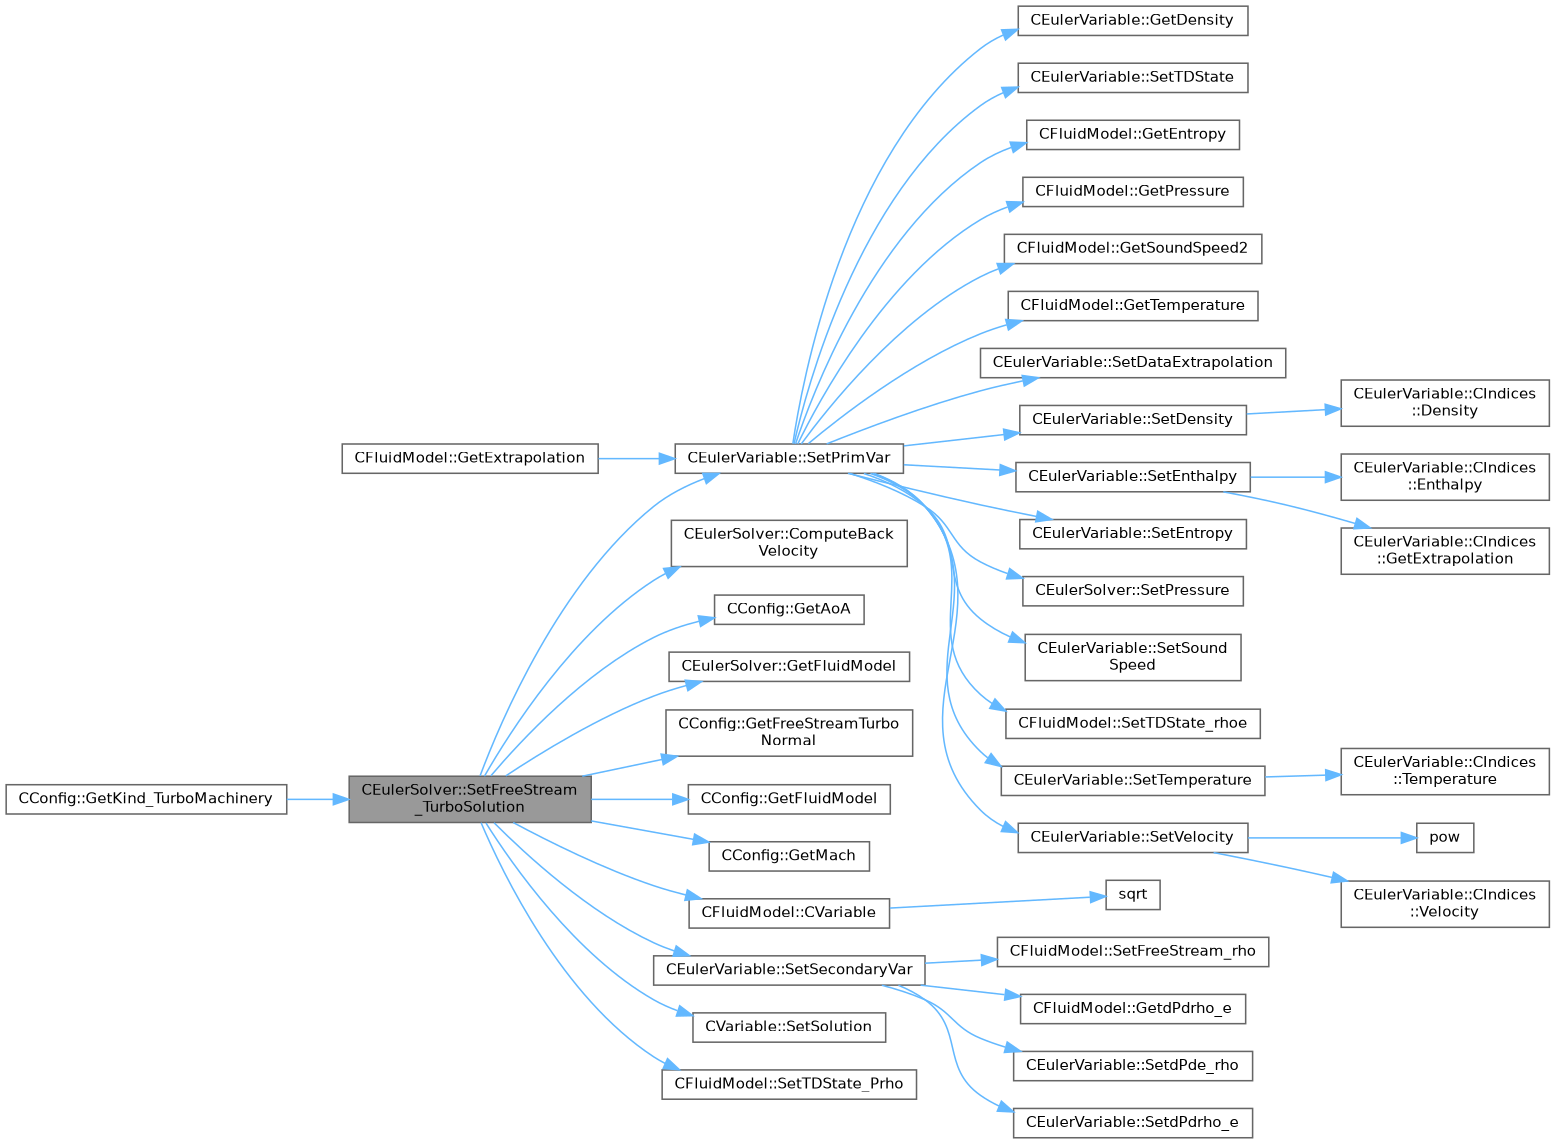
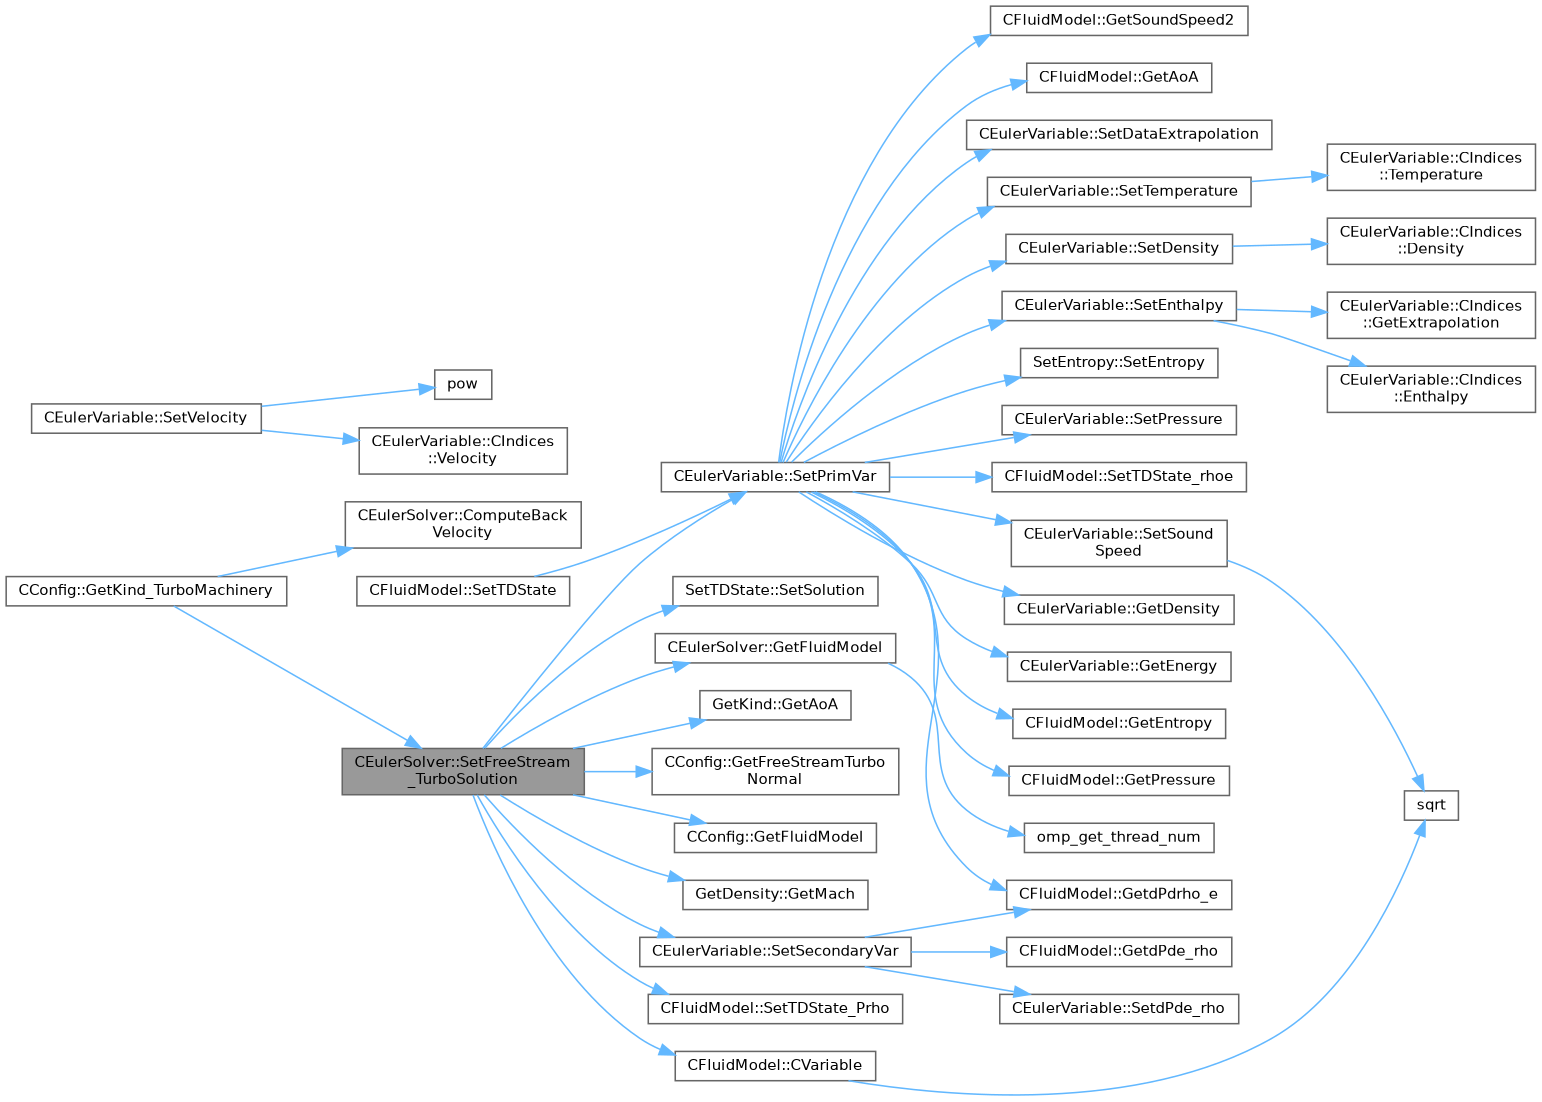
node "CEulerVariable::SetTDState": label "CEulerVariable::SetTDState" -> "CEulerVariable::GetEnergy"
node "CFluidModel::GetTemperature": label "CFluidModel::GetTemperature" -> "CFluidModel::GetAoA"
node "CFluidModel::GetExtrapolation": label "CFluidModel::GetExtrapolation" -> "CFluidModel::SetTDState"
node "CEulerVariable::SetEntropy": label "CEulerVariable::SetEntropy" -> "SetEntropy::SetEntropy"
node "CEulerSolver::SetPressure": label "CEulerSolver::SetPressure" -> "CEulerVariable::SetPressure"
node "CConfig::GetAoA": label "CConfig::GetAoA" -> "GetKind::GetAoA"
edge "CEulerVariable::SetSound Speed" -> "sqrt": added
edge "CEulerSolver::SetFreeStream _TurboSolution" -> "CEulerSolver::ComputeBack Velocity": now "CConfig::GetKind_TurboMachinery" -> "CEulerSolver::ComputeBack Velocity"
edge "CEulerVariable::SetPrimVar" -> "CEulerVariable::SetVelocity": now "CEulerVariable::SetPrimVar" -> "CFluidModel::GetdPdrho_e"
node "omp_get_thread_num": added
node "CConfig::GetMach": label "CConfig::GetMach" -> "GetDensity::GetMach"
node "CFluidModel::SetFreeStream_rho": label "CFluidModel::SetFreeStream_rho" -> "CFluidModel::GetdPde_rho"
node "CVariable::SetSolution": label "CVariable::SetSolution" -> "SetTDState::SetSolution"
node "CEulerVariable::SetdPdrho_e": removed
